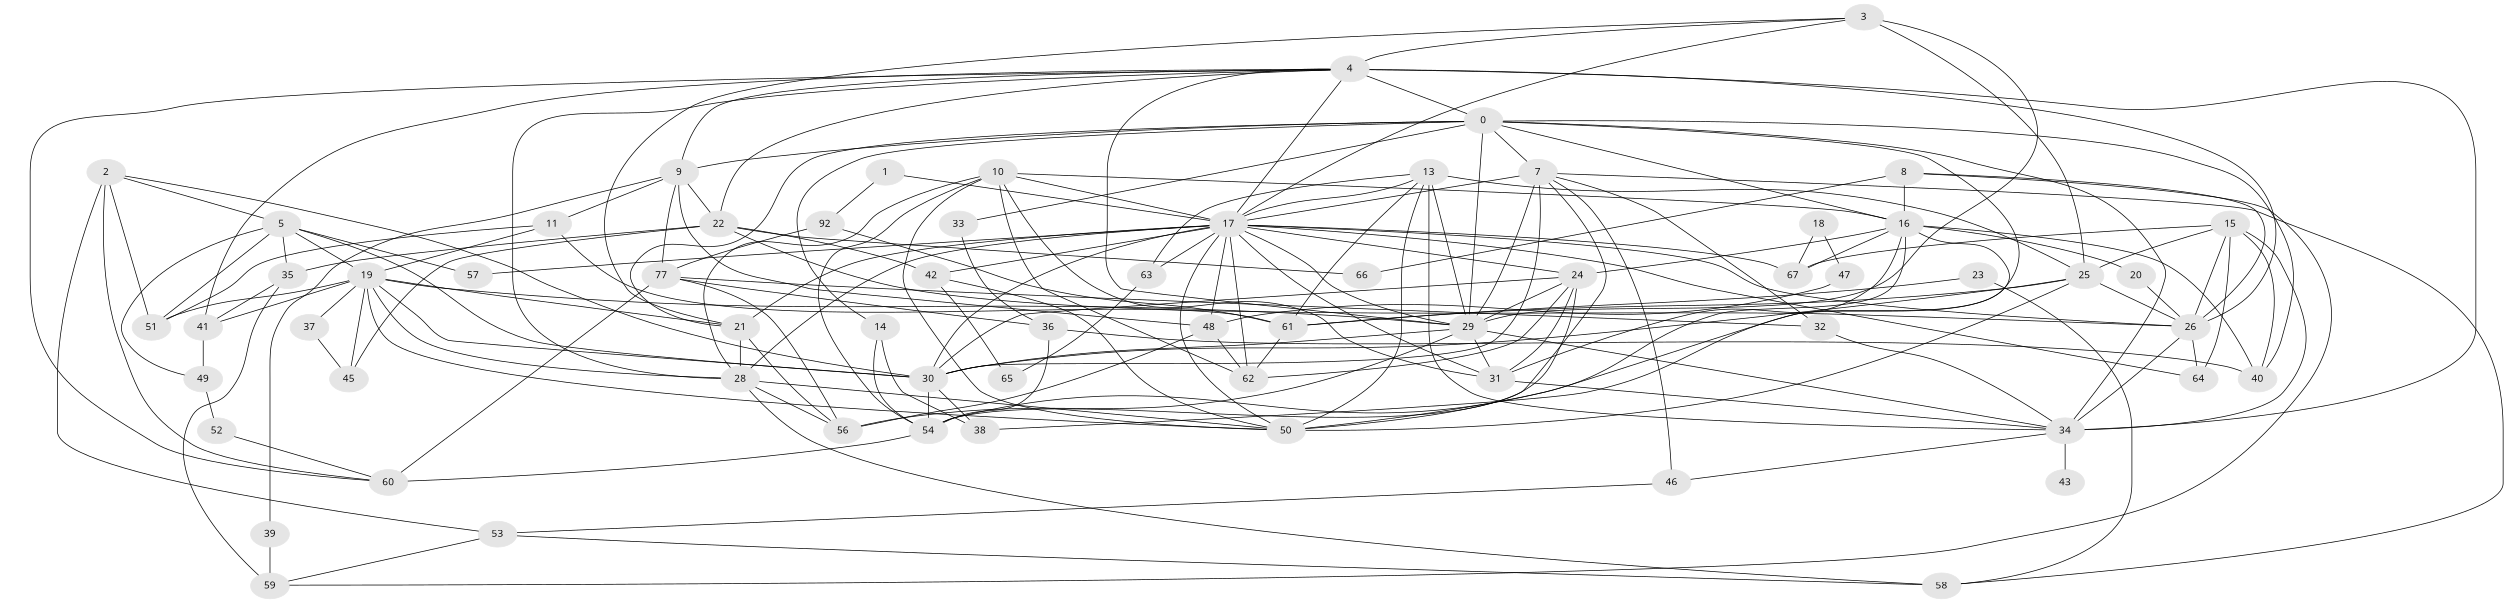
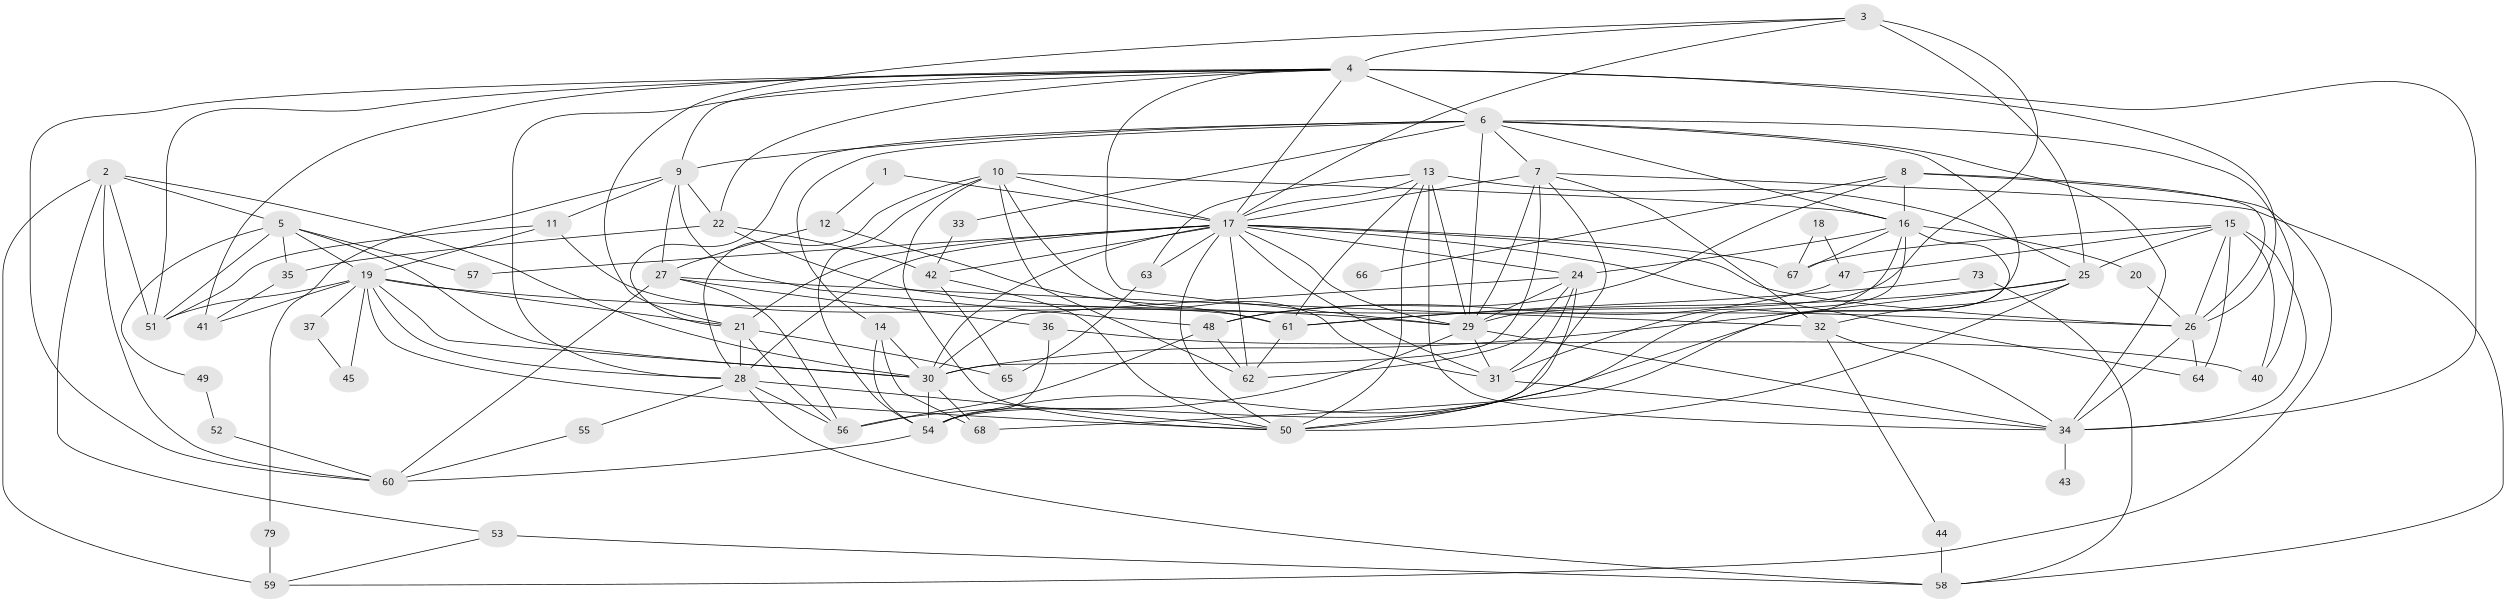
edge "4" -- "51": added
node "0": label "0" -> "6"
node "92": label "92" -> "12"
edge "16" -- "40": removed
edge "22" -- "45": removed
edge "22" -- "66": removed
edge "15" -- "47": added
node "77": label "77" -> "27"
edge "17" -- "48": now "8" -- "48"
node "23": label "23" -> "73"
edge "33" -- "36": now "33" -- "42"
edge "25" -- "26": now "25" -- "32"
edge "29" -- "30": now "14" -- "30"
edge "21" -- "65": added
edge "41" -- "49": removed
edge "35" -- "59": now "2" -- "59"
node "55": added
node "38": label "38" -> "68"
node "46": removed
node "39": label "39" -> "79"
node "44": added
